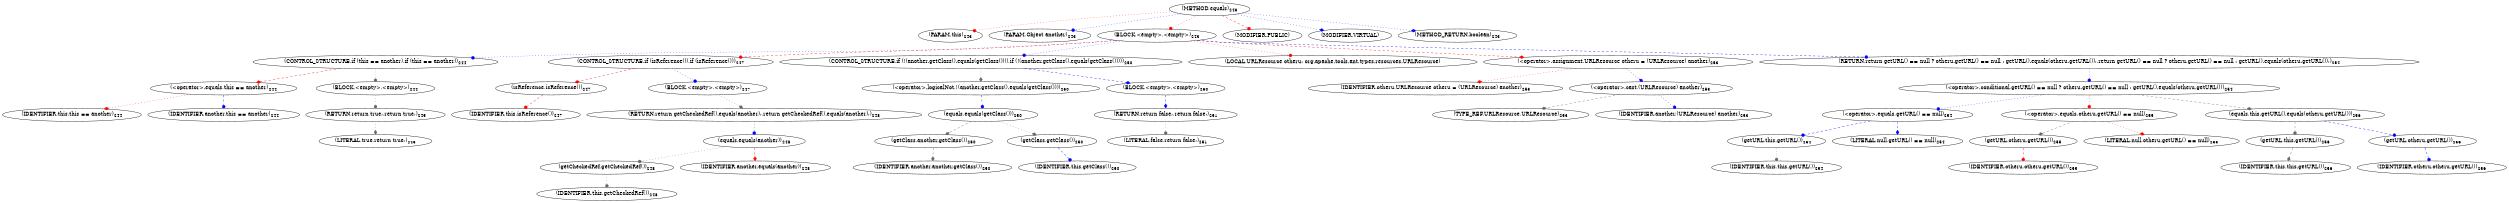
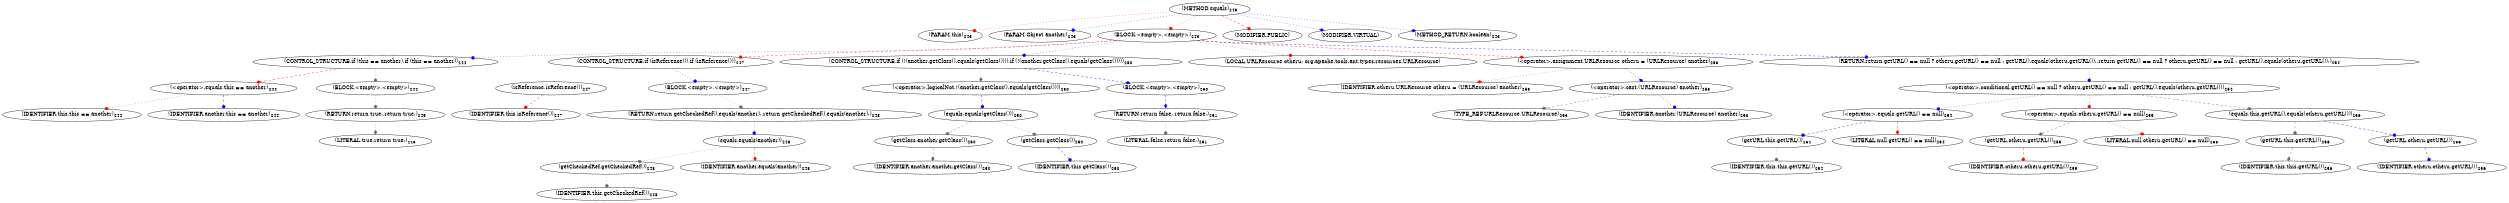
edge "(CONTROL_STRUCTURE,if (isReference()),if (isReference()))" -> "(isReference,isReference())": removed
edge "(<operator>.equals,getURL() == null)" -> "(LITERAL,null,getURL() == null)": color blue -> red
